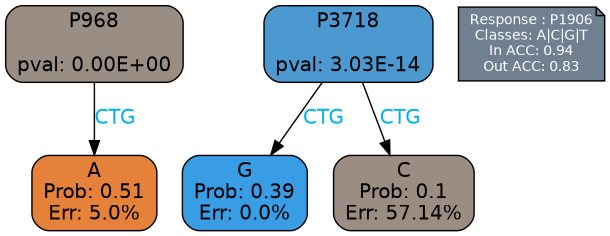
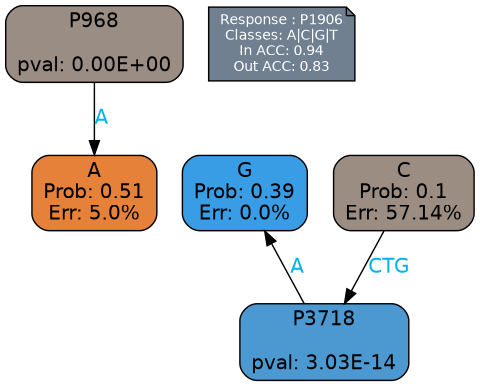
edge "P3718 pval: 3.03E-14" -> "C Prob: 0.1 Err: 57.14%": reversed
edge "P968 pval: 0.00E+00" -> "A Prob: 0.51 Err: 5.0%": label "CTG" -> "A"
edge "P3718 pval: 3.03E-14" -> "G Prob: 0.39 Err: 0.0%": label "CTG" -> "A"
